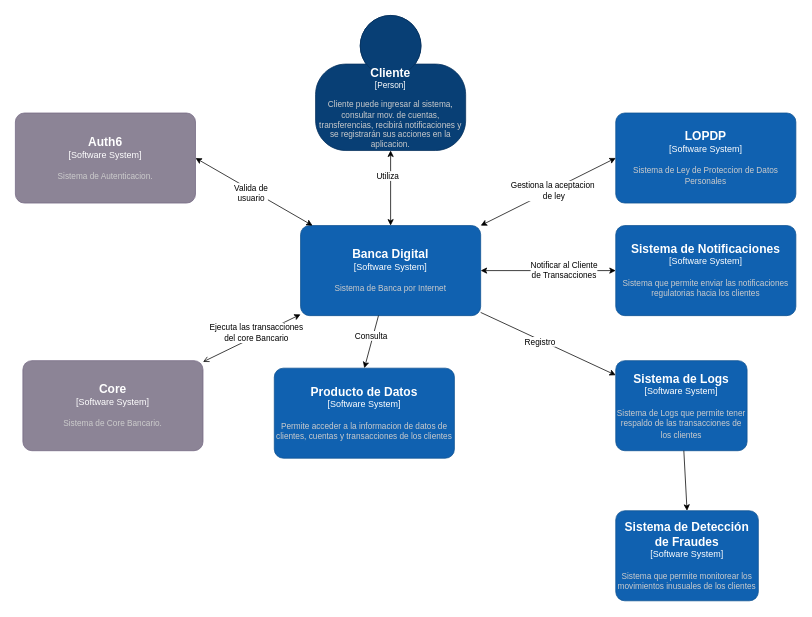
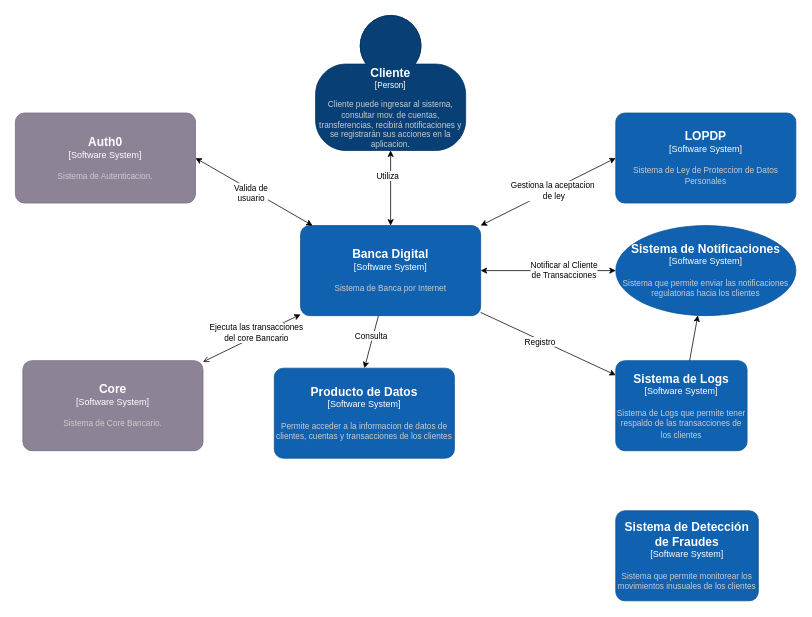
node "Auth6 [Software System] Sistema de Autenticacion.": label "Auth6 [Software System] Sistema de Autenticacion." -> "Auth0 [Software System] Sistema de Autenticacion."
node "Sistema de Notificaciones [Software System] Sistema que permite enviar las notificaciones regulatorias hacia los clientes": shape rounded rectangle -> ellipse
edge "Sistema de Logs [Software System] Sistema de Logs que permite tener respaldo de las transacciones de los clientes" -> "Sistema de Detección de Fraudes [Software System] Sistema que permite monitorear los movimientos inusuales de los clientes": now "Sistema de Logs [Software System] Sistema de Logs que permite tener respaldo de las transacciones de los clientes" -> "Sistema de Notificaciones [Software System] Sistema que permite enviar las notificaciones regulatorias hacia los clientes"
